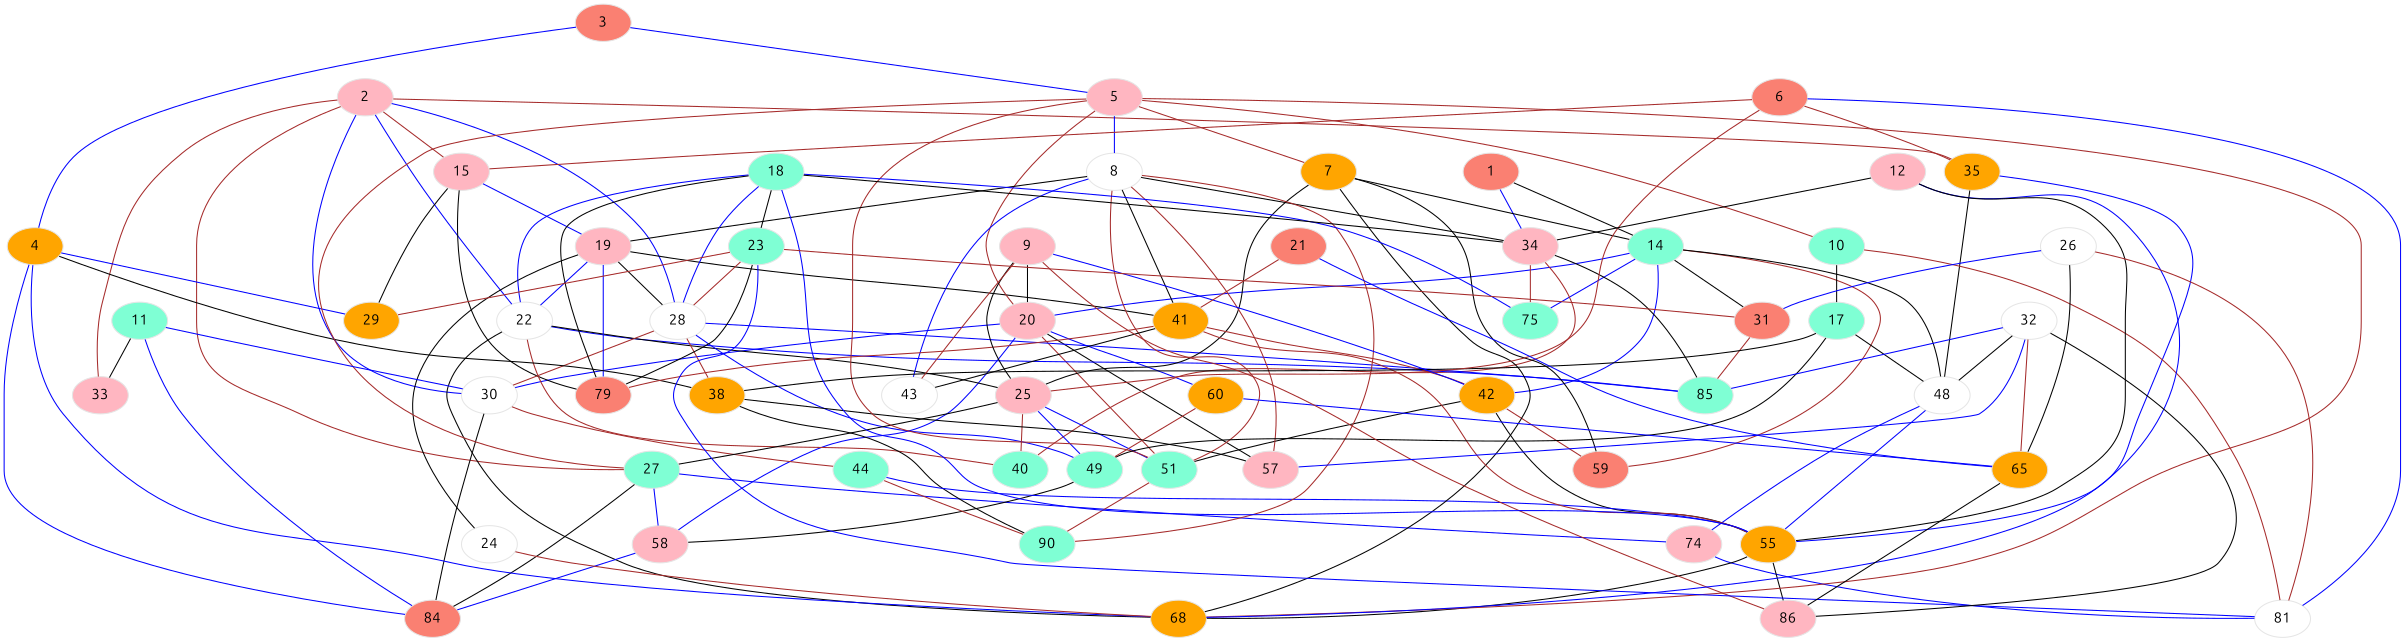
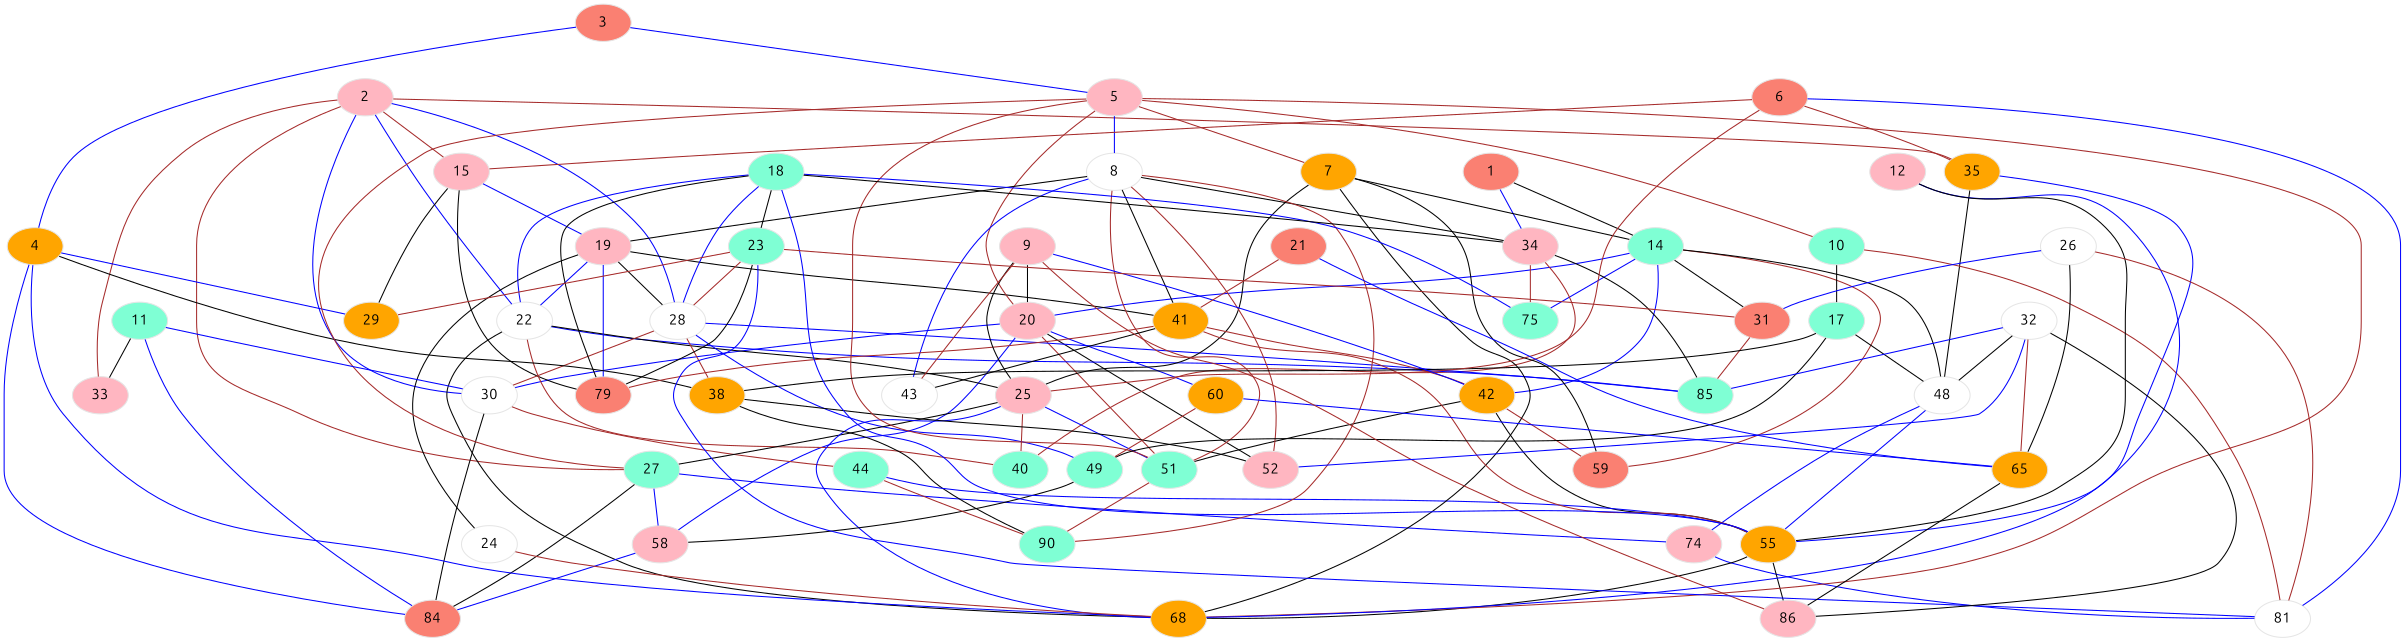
edge "12" -- "34": removed
edge "25" -- "49": now "25" -- "68"
node "57": label "57" -> "52"
